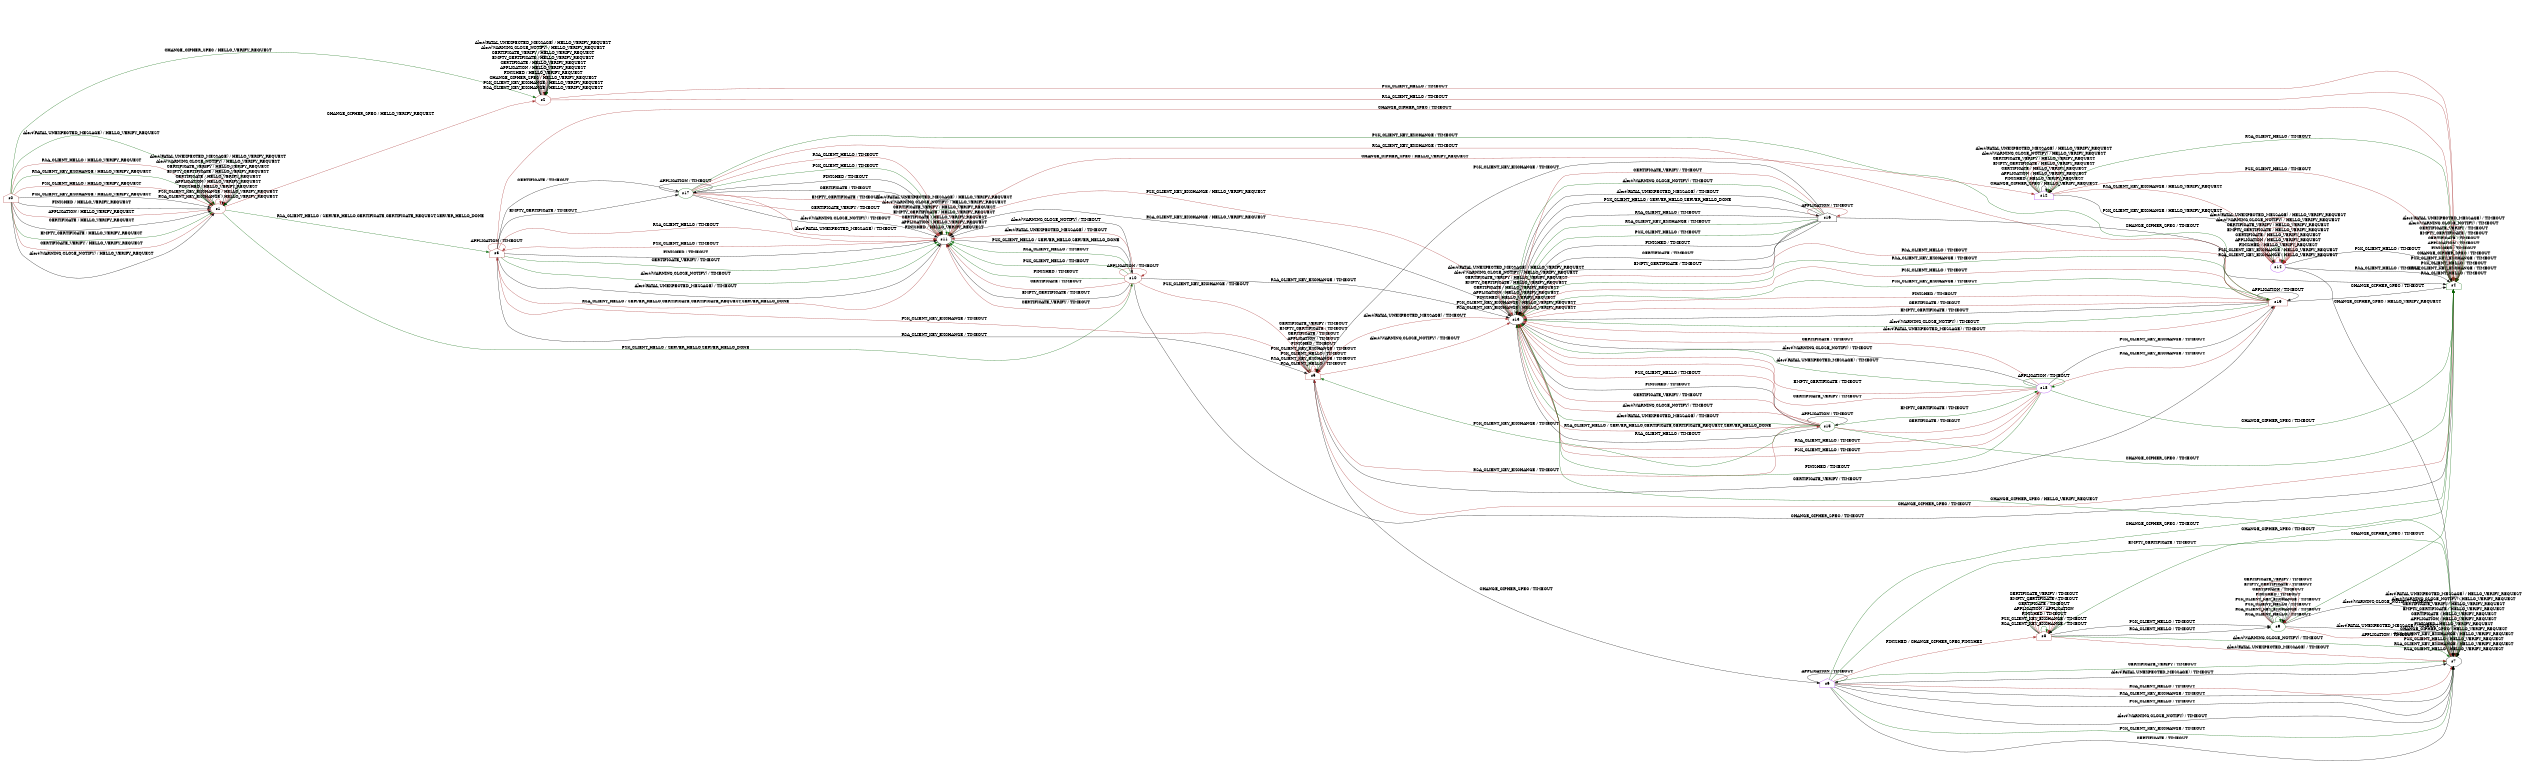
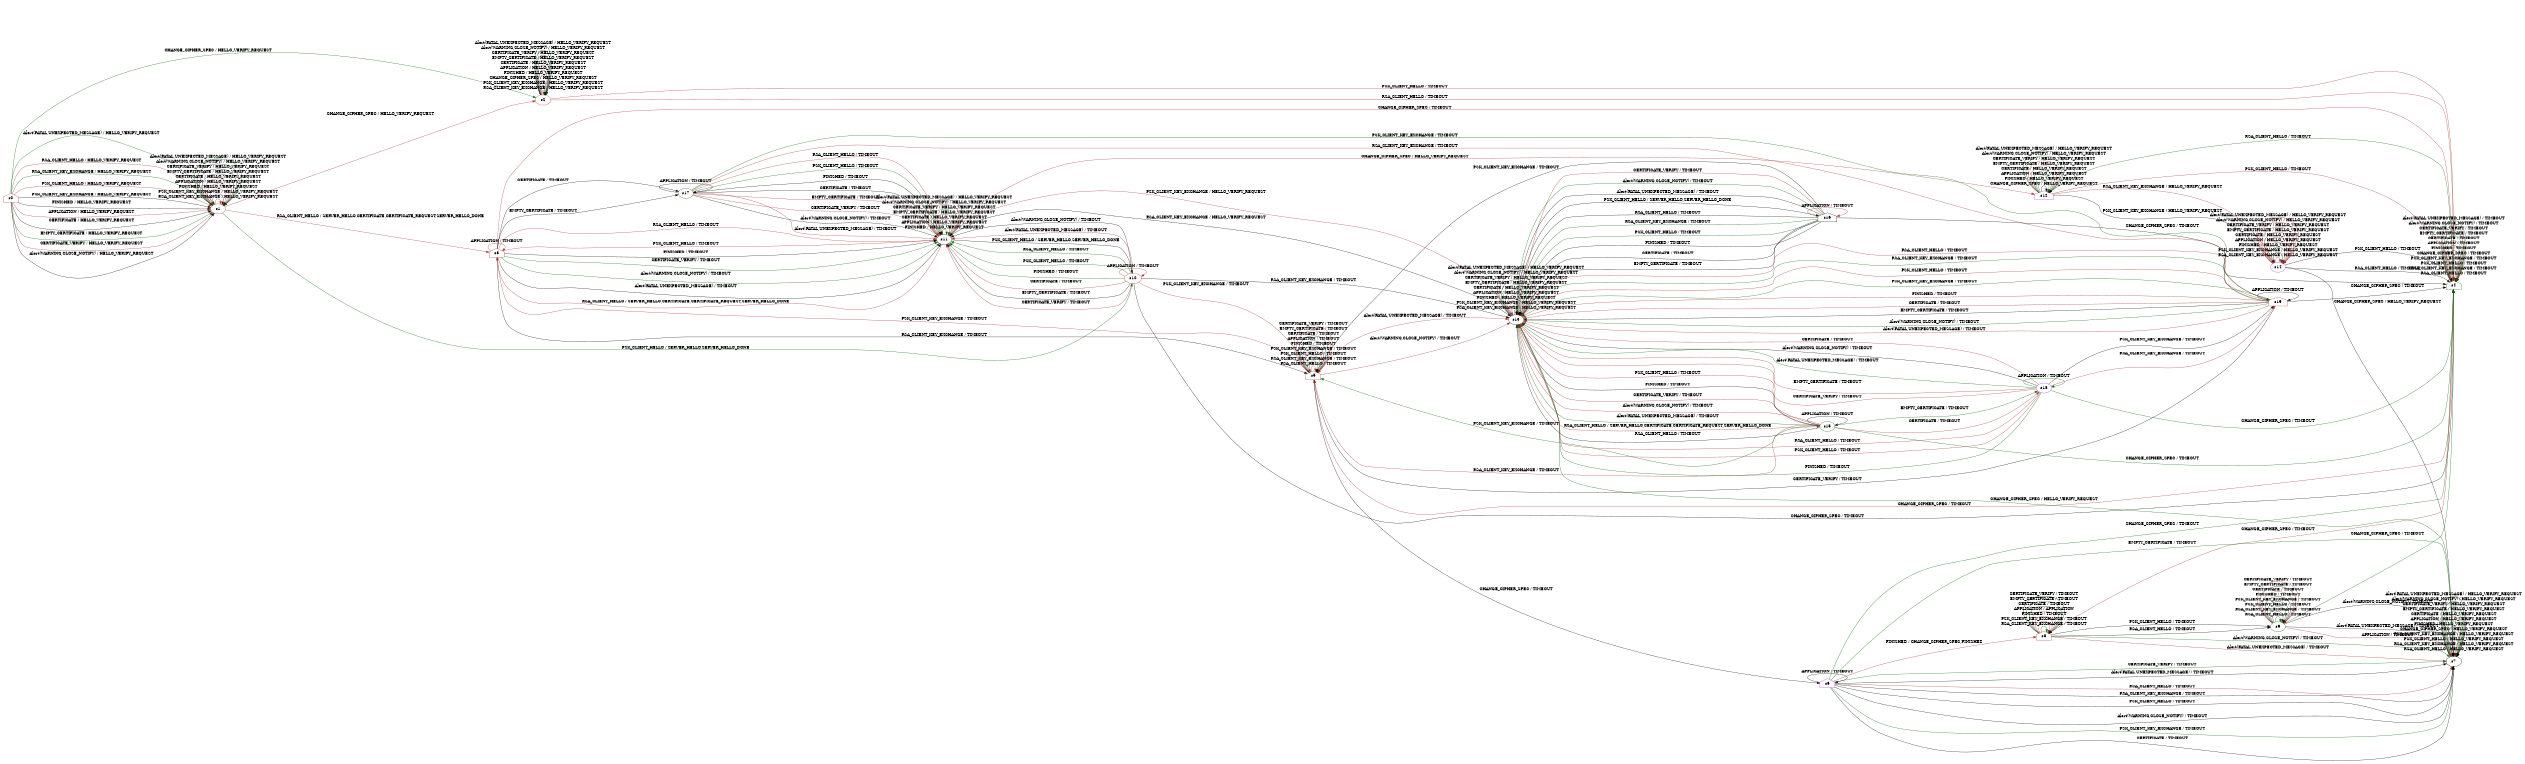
edge "s1" -> "s3": color darkgreen -> brown
edge "s8" -> "s4": color darkgreen -> brown
